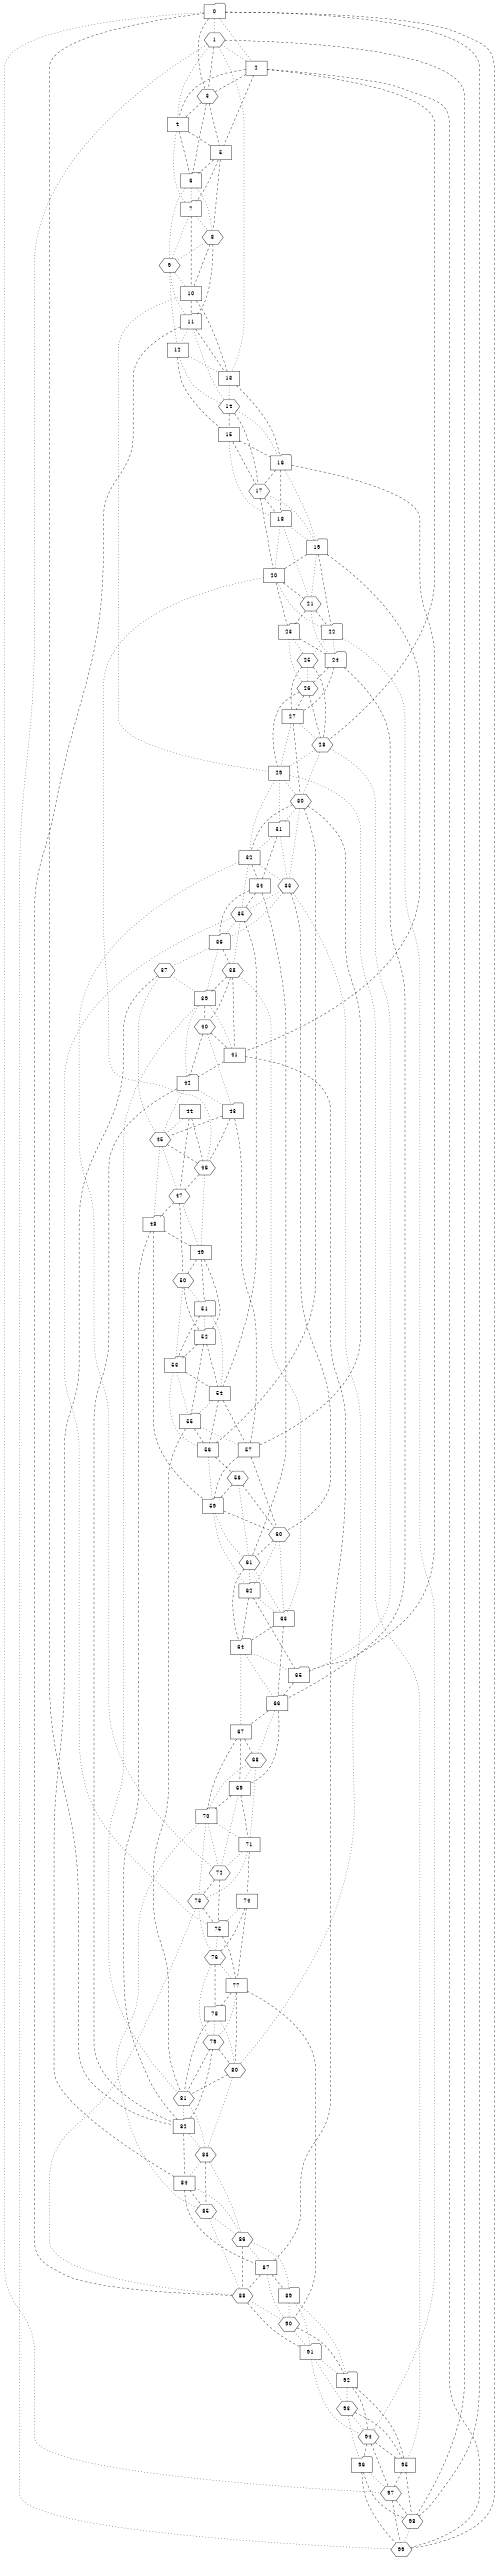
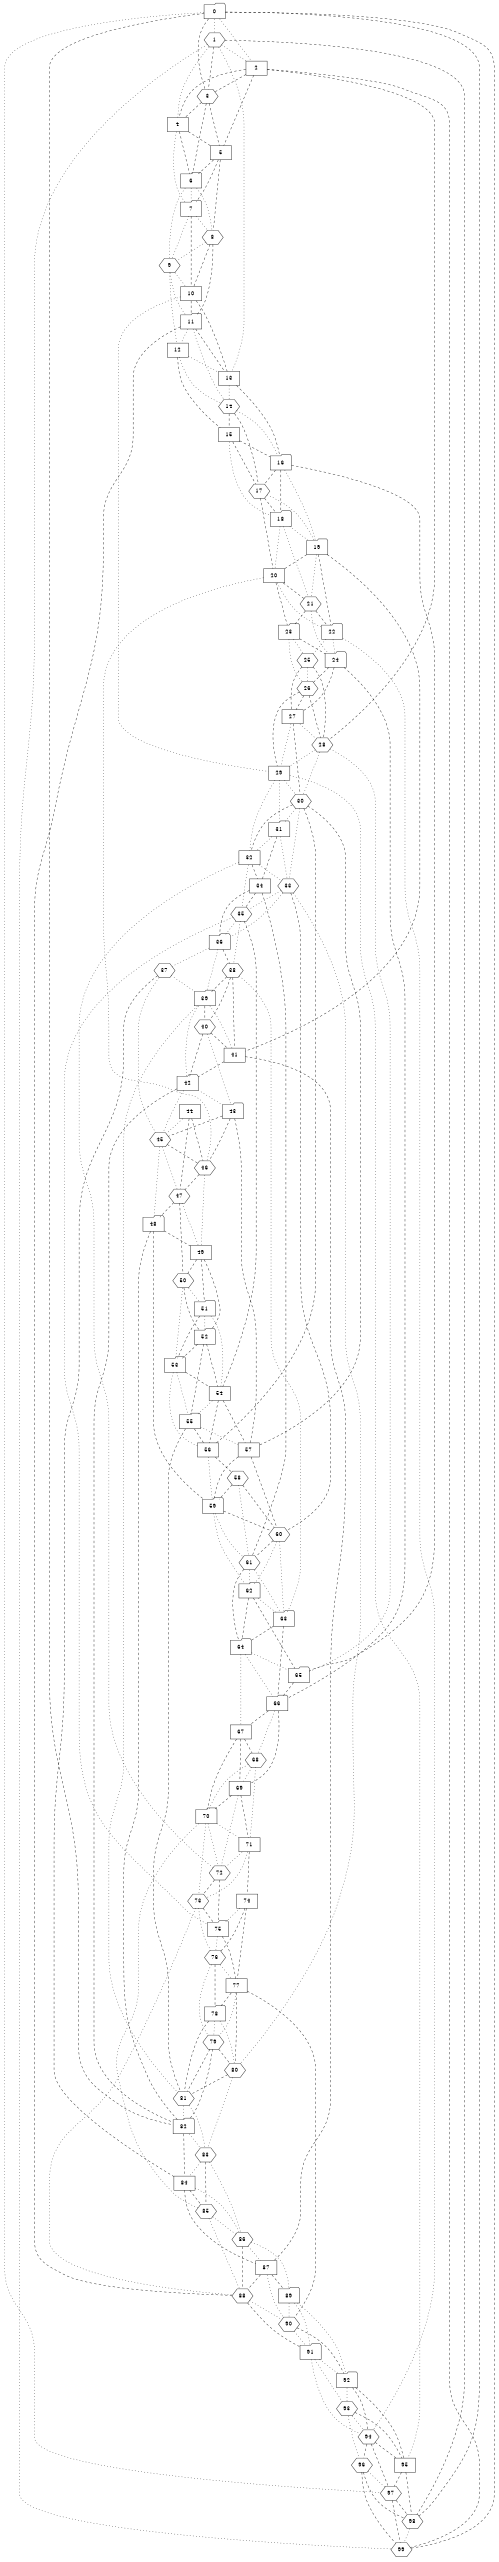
node "96": shape folder -> hexagon
